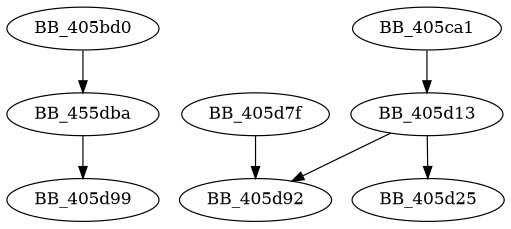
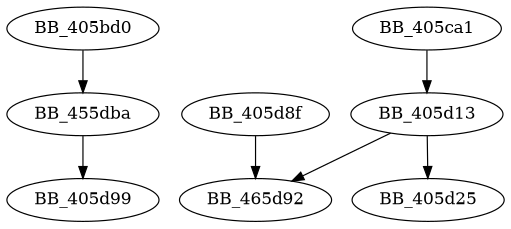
node "BB_405d7f": label "BB_405d7f" -> "BB_405d8f"
node "BB_405d92": label "BB_405d92" -> "BB_465d92"
